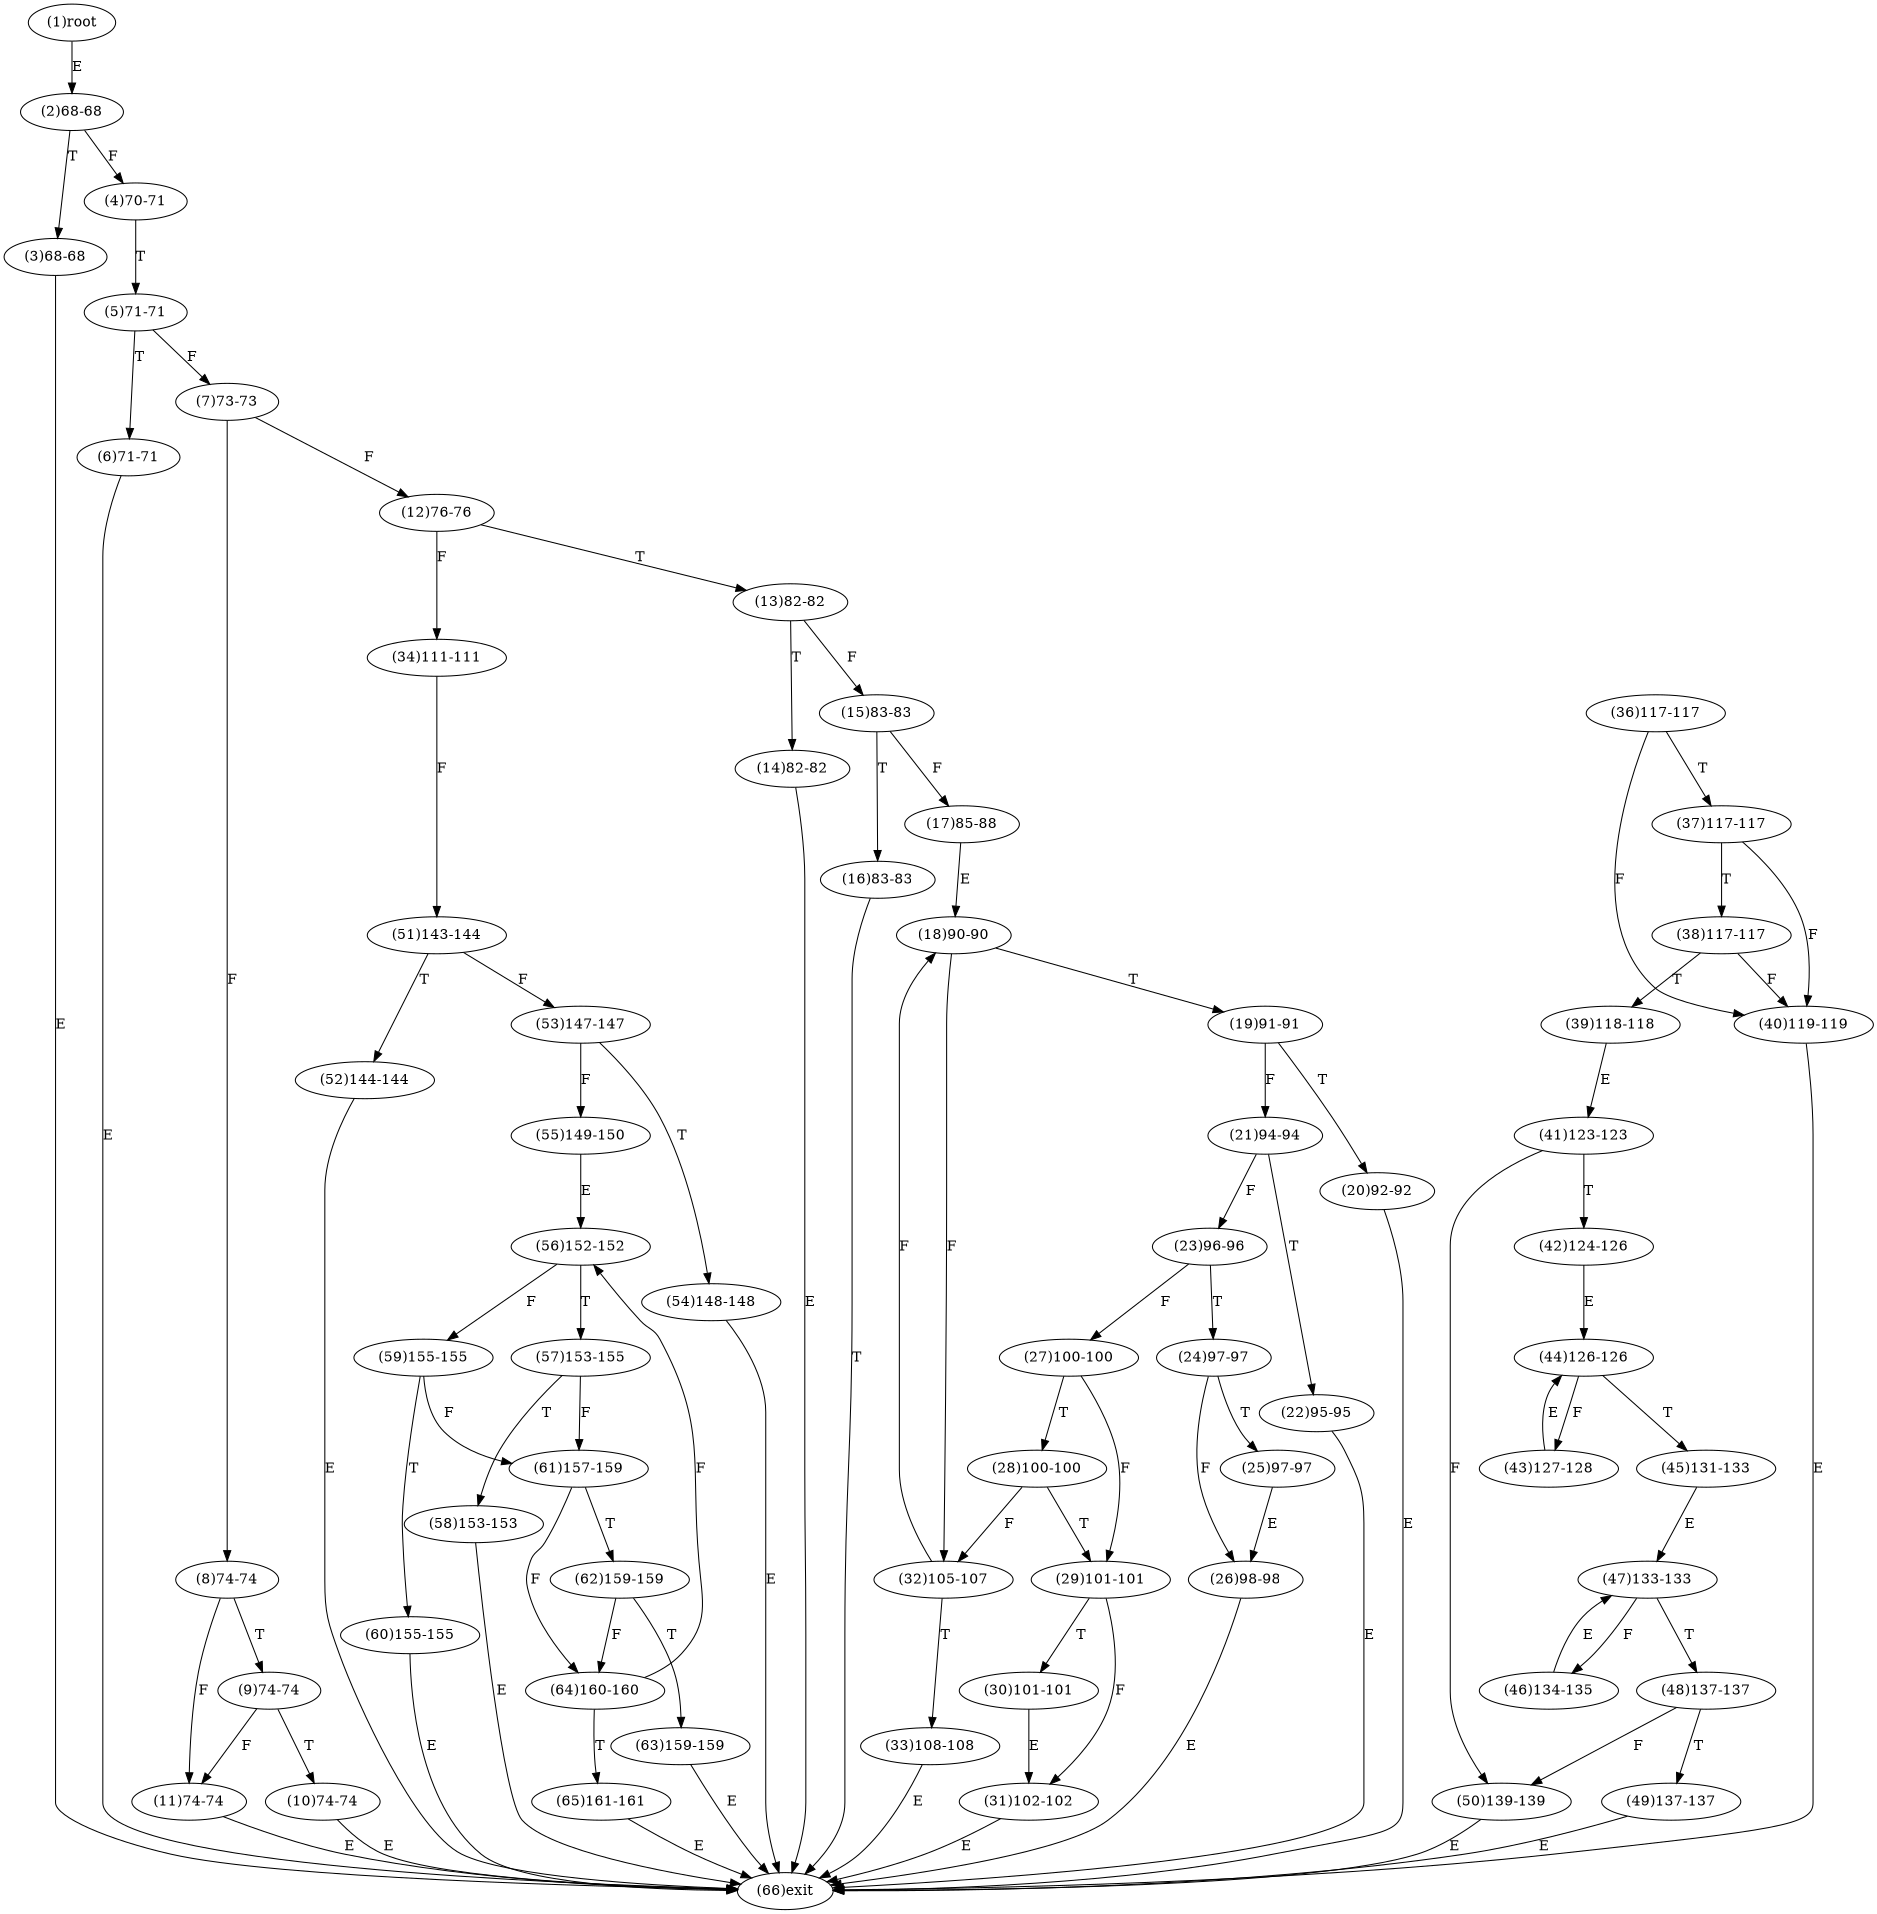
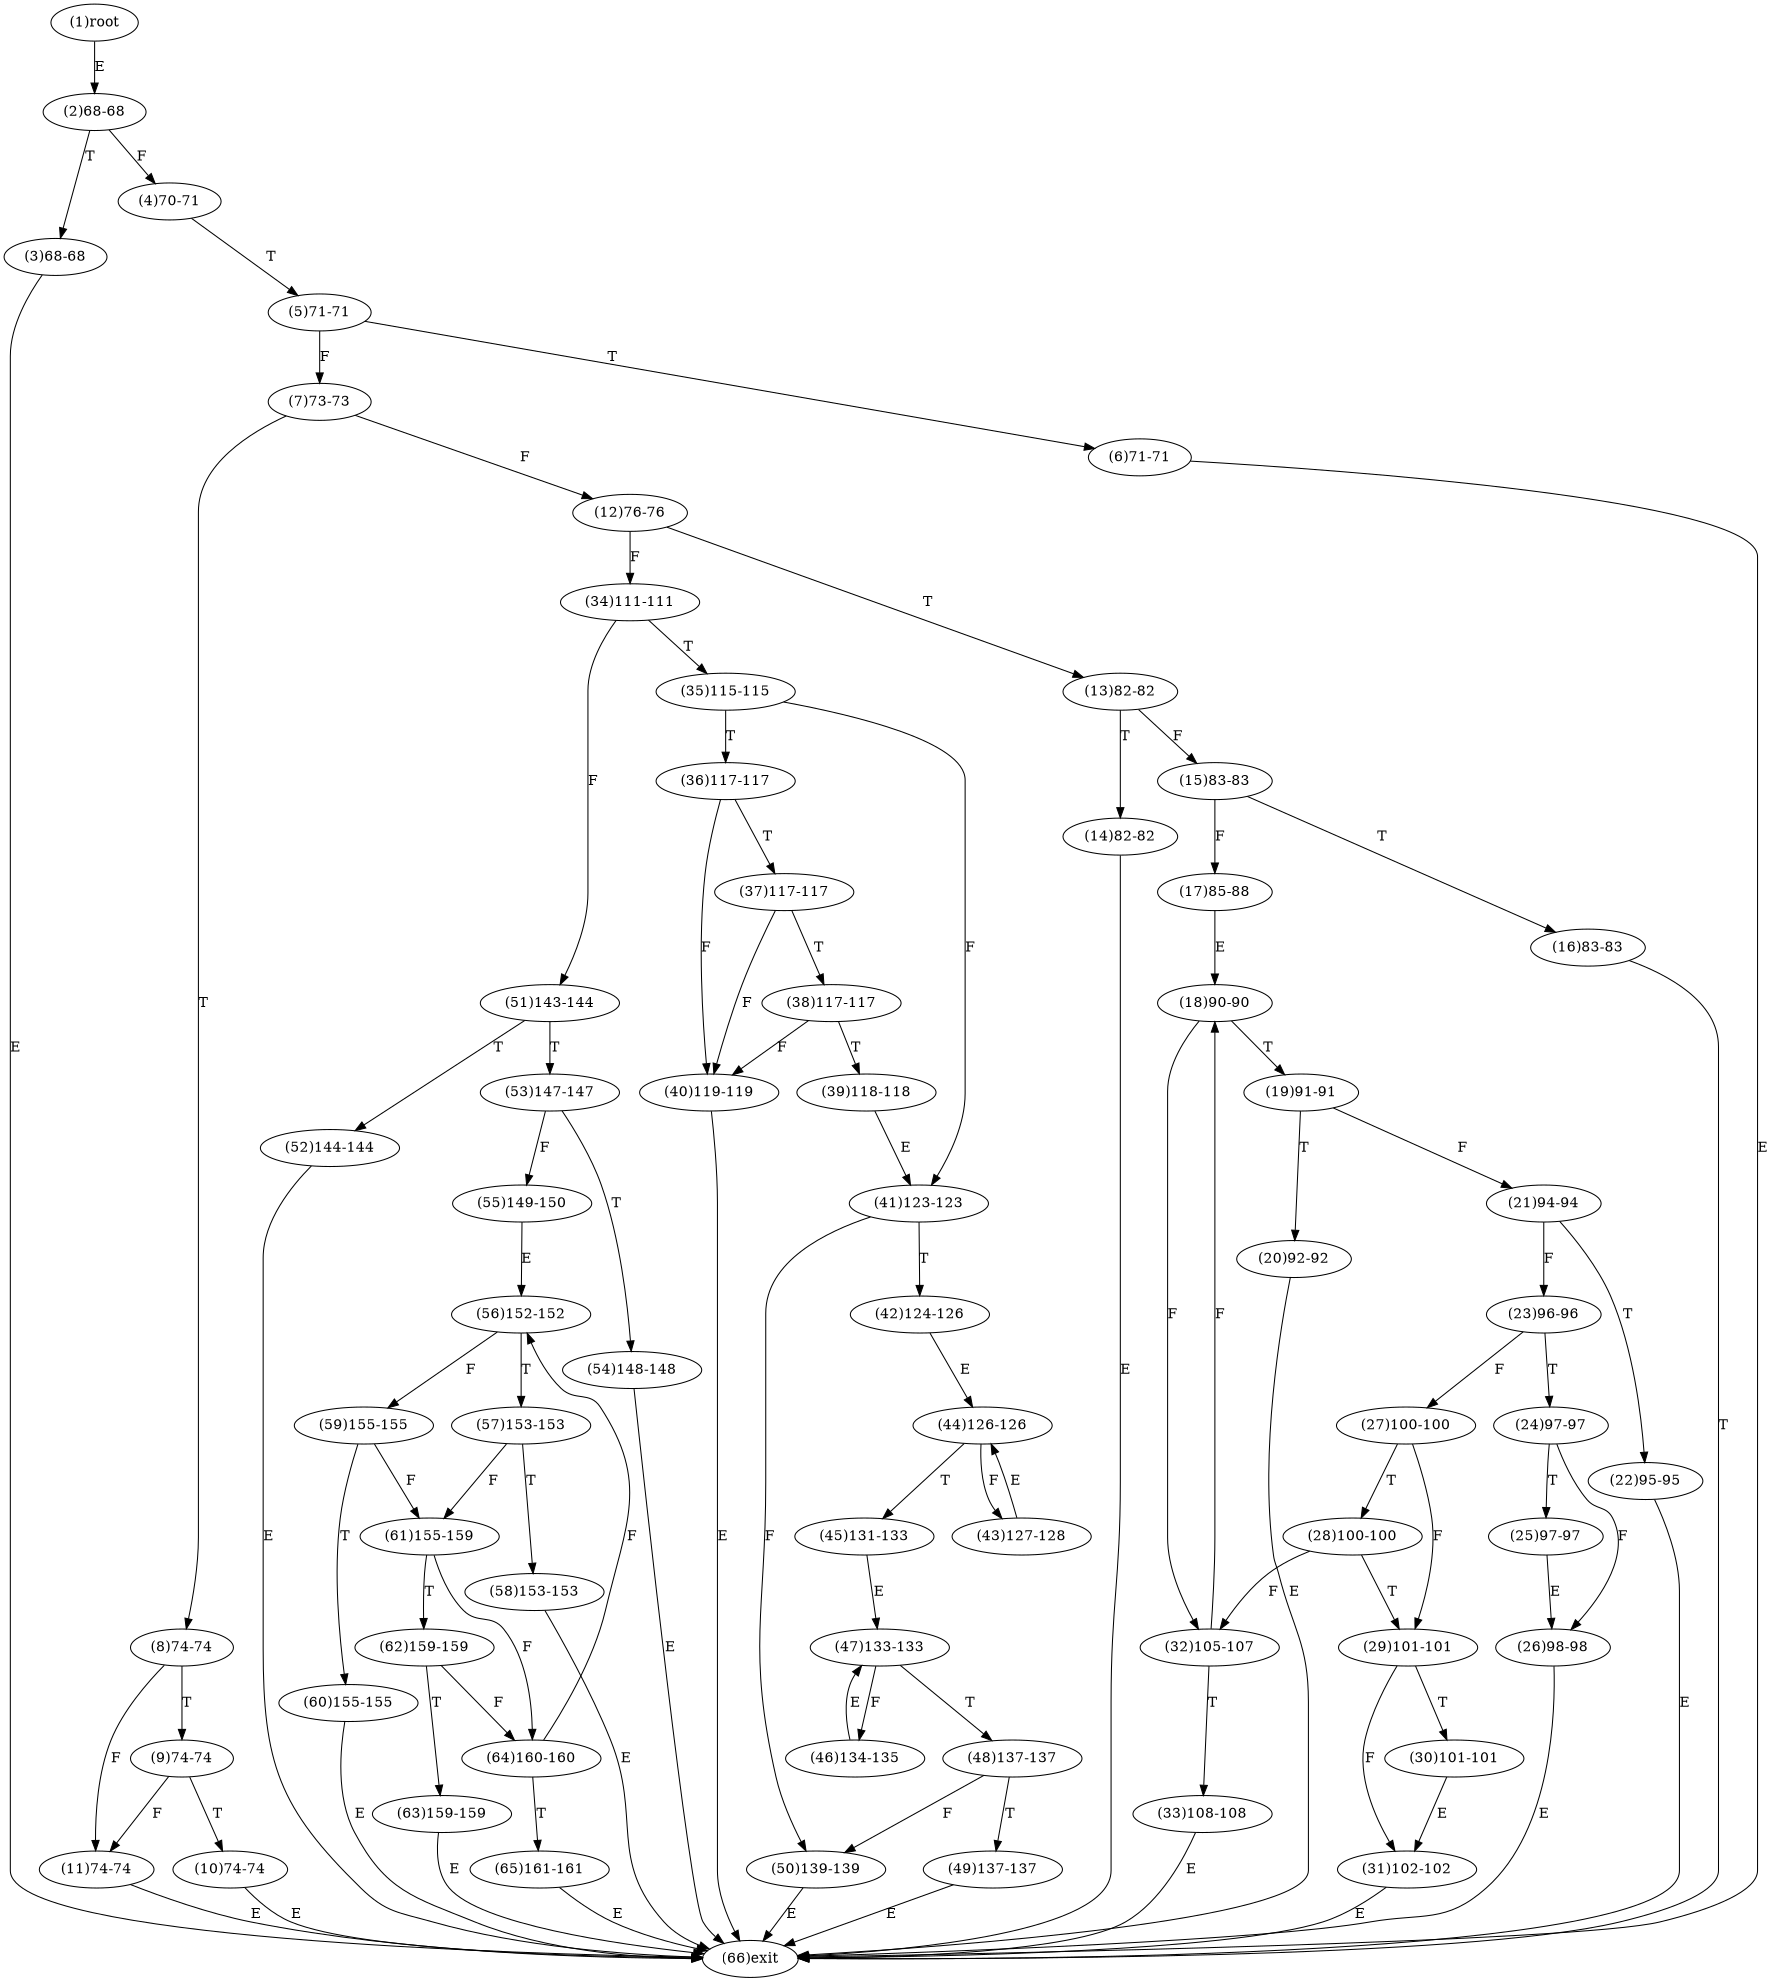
node "(35)115-115": added
edge "(7)73-73" -> "(8)74-74": label "F" -> "T"
edge "(51)143-144" -> "(53)147-147": label "F" -> "T"
node "(57)153-155": label "(57)153-155" -> "(57)153-153"
node "(61)157-159": label "(61)157-159" -> "(61)155-159"
